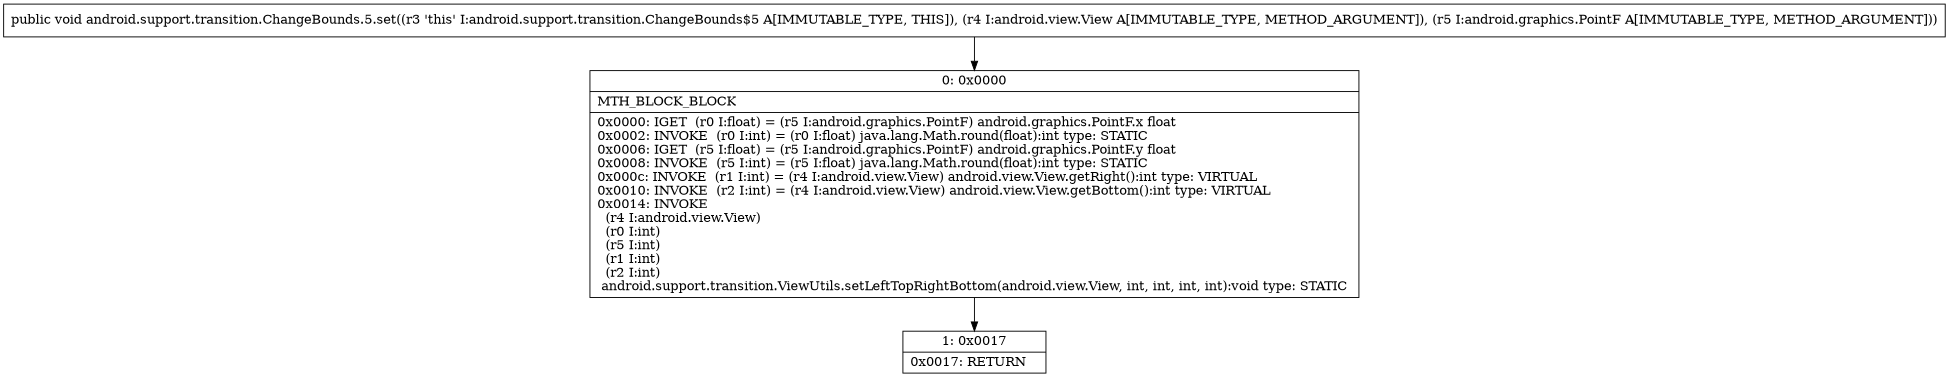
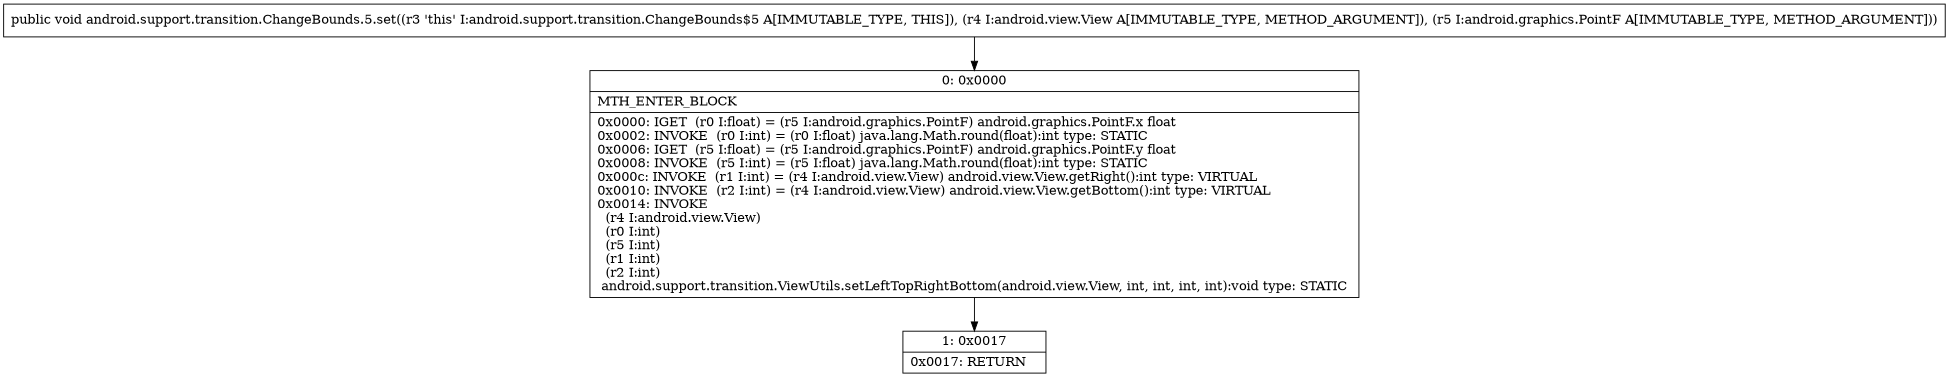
node "0: 0x0000": text "MTH_BLOCK_BLOCK" -> "MTH_ENTER_BLOCK"
